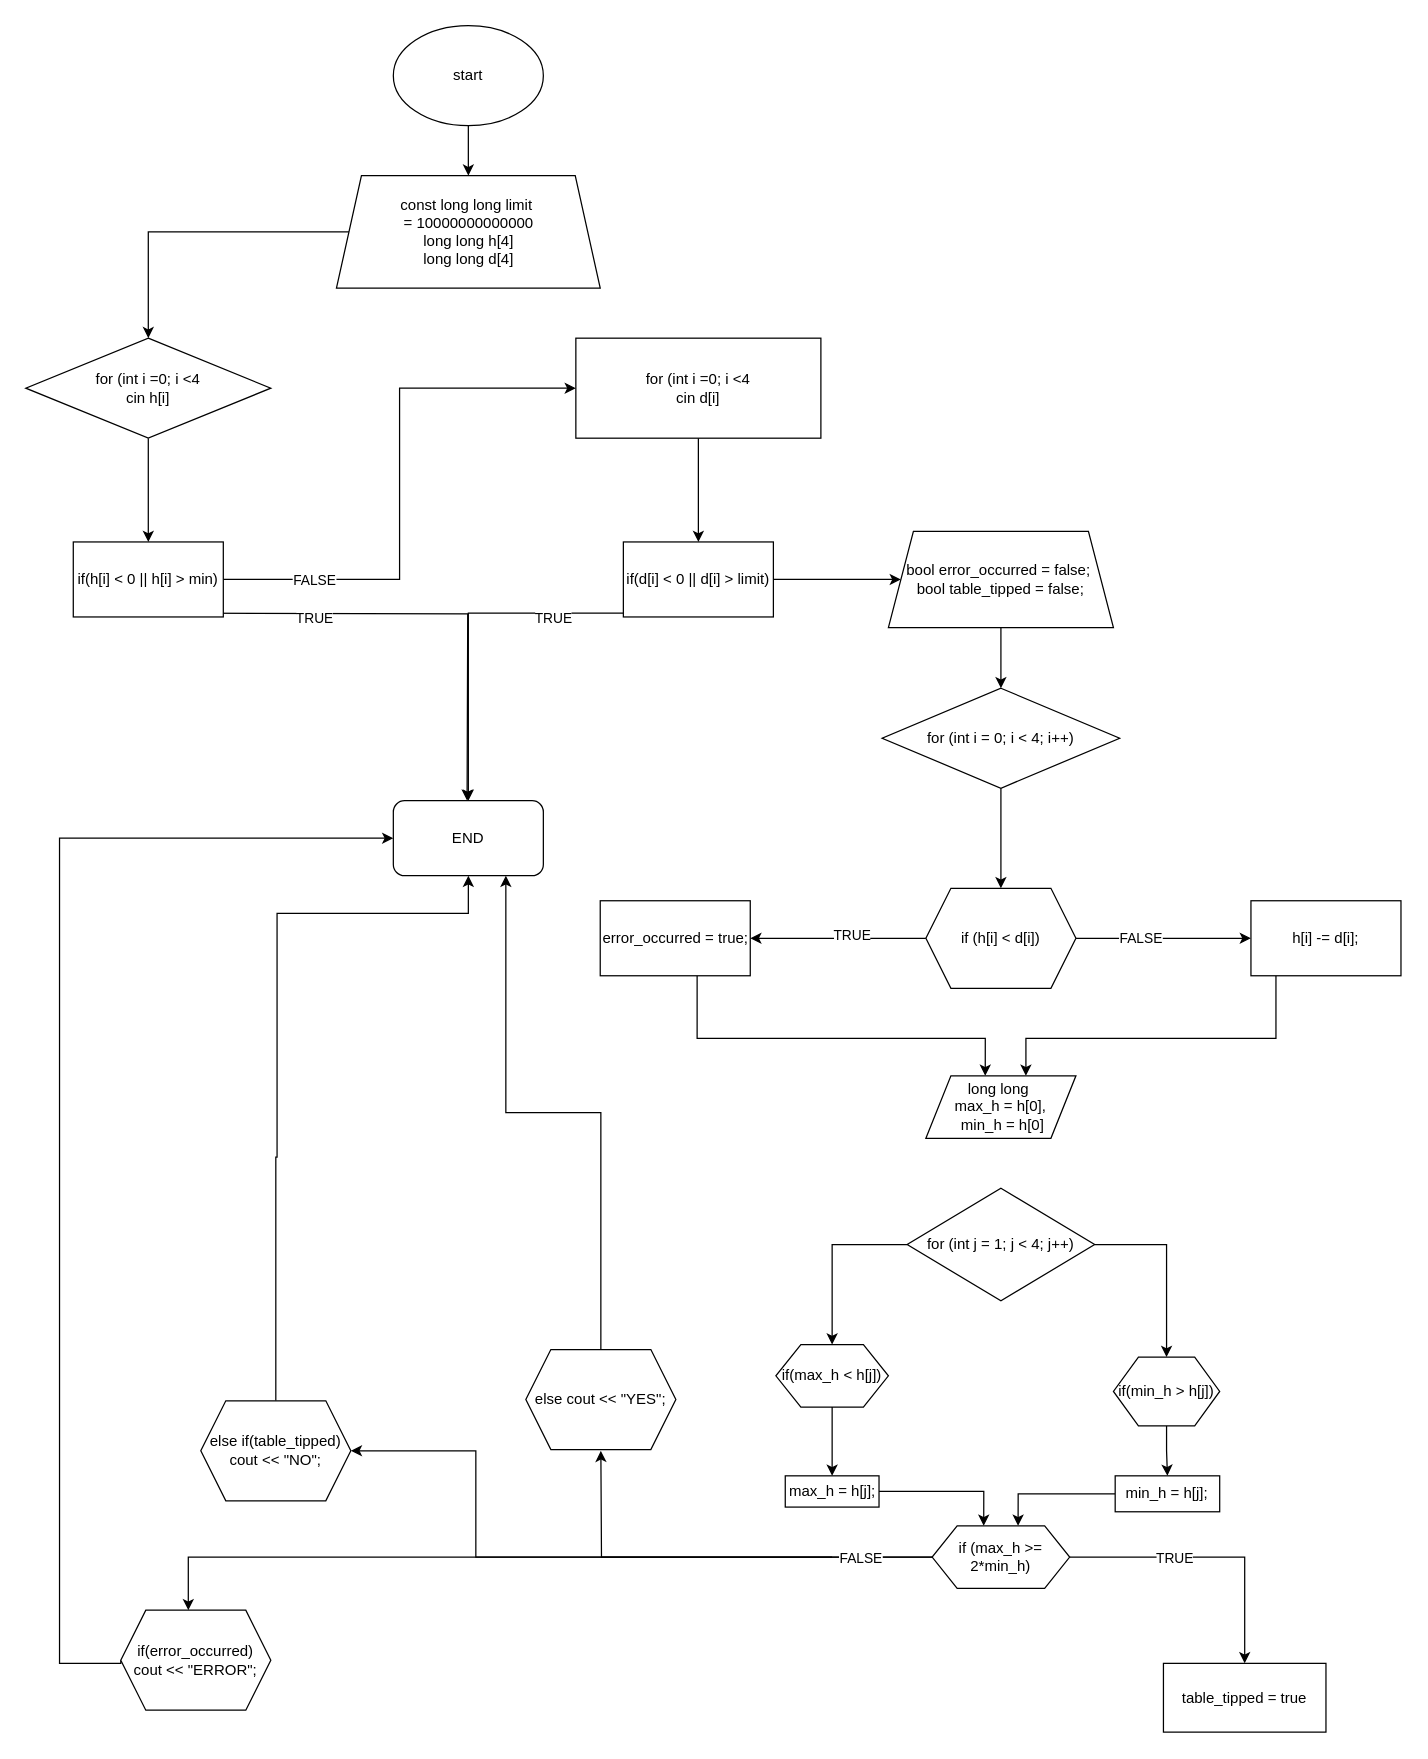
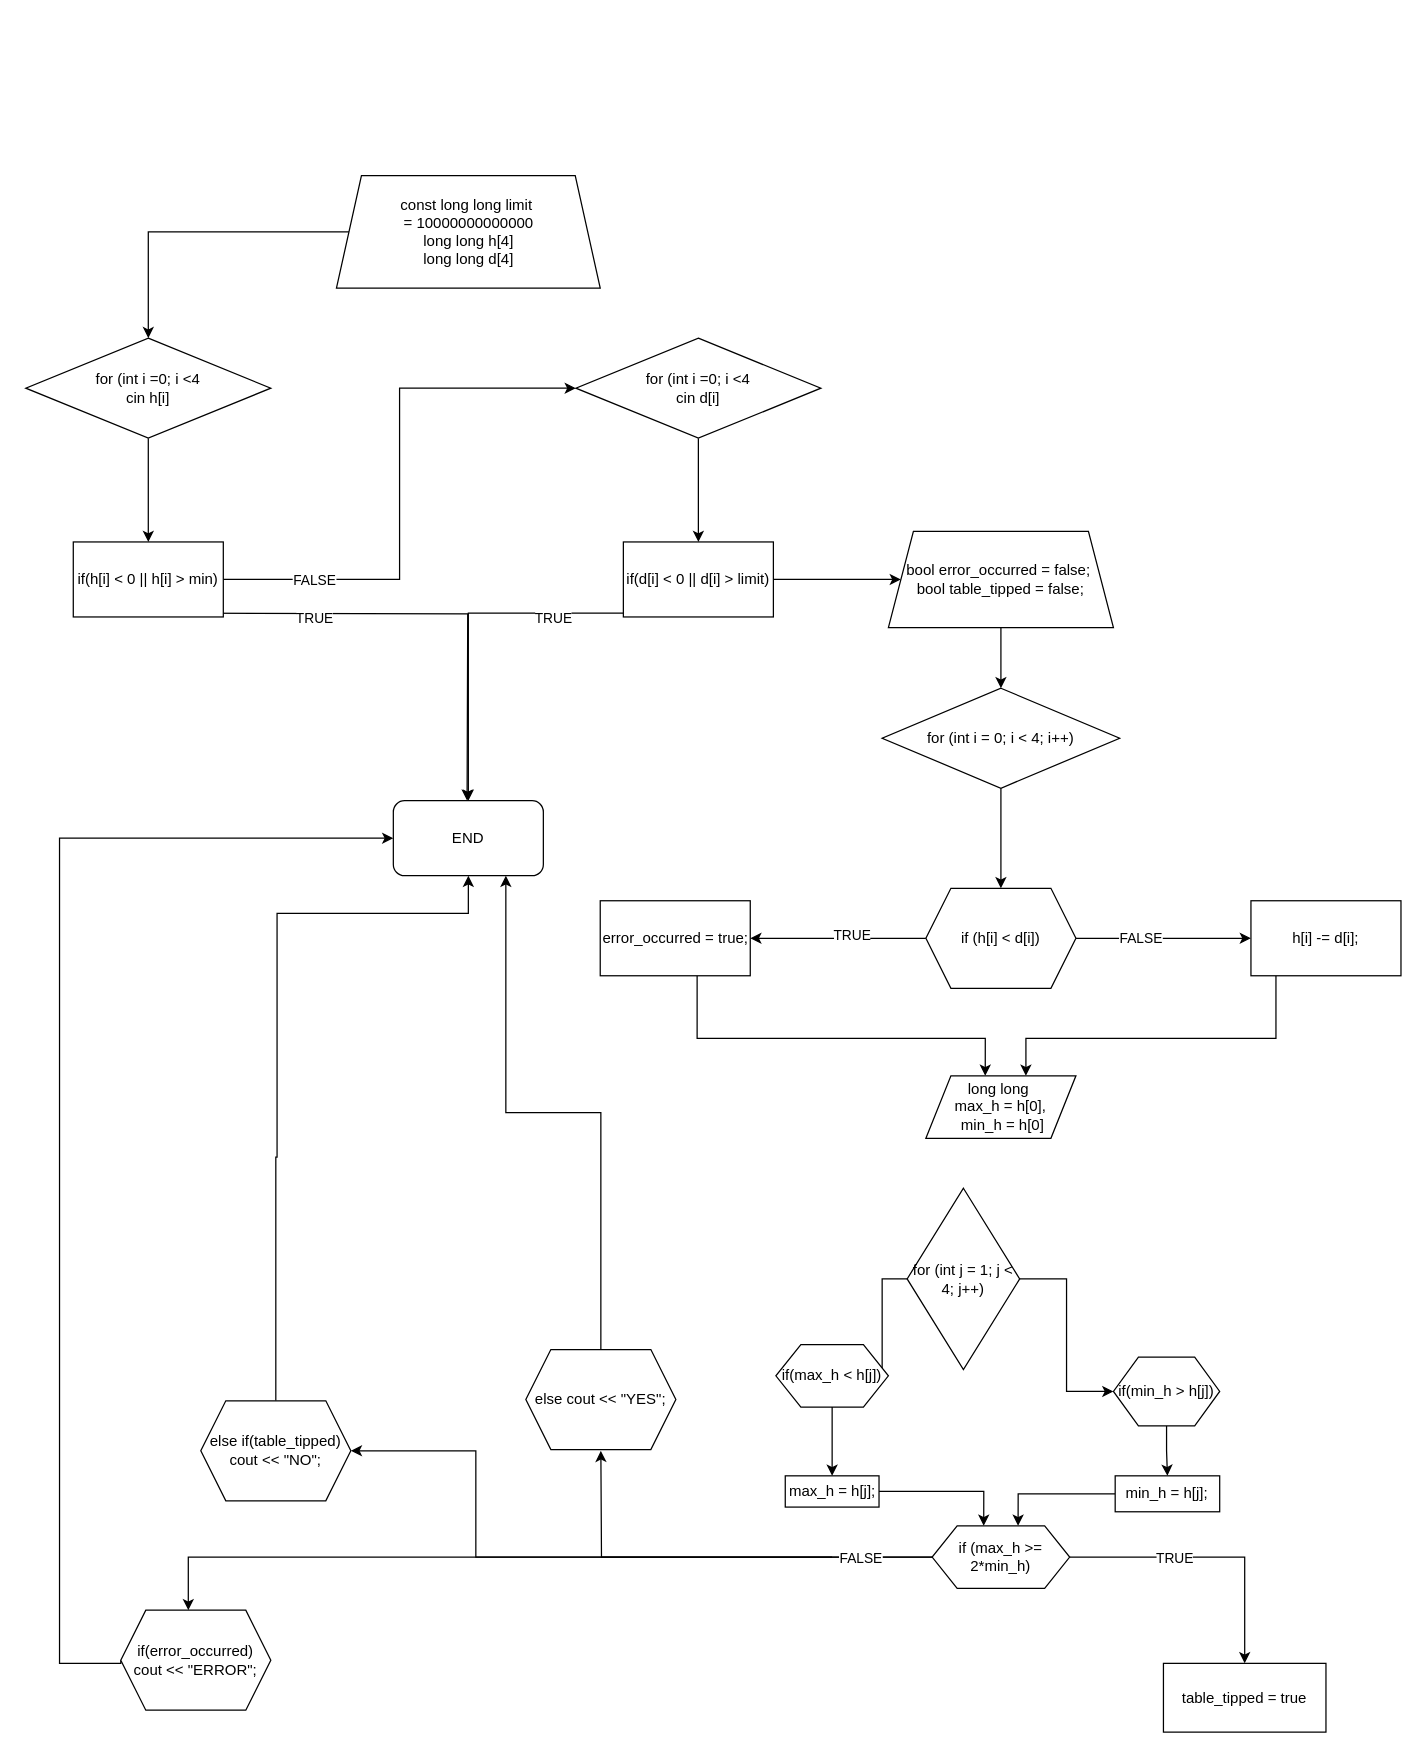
node "start": removed
edge "start" -> "const long long limit = 10000000000000 long long h[4] long long d[4]": removed
node "for (int i =0; i <4 cin d[i]": shape rectangle -> diamond
node "for (int j = 1; j < 4; j++)": size 188x113 -> 113x181
